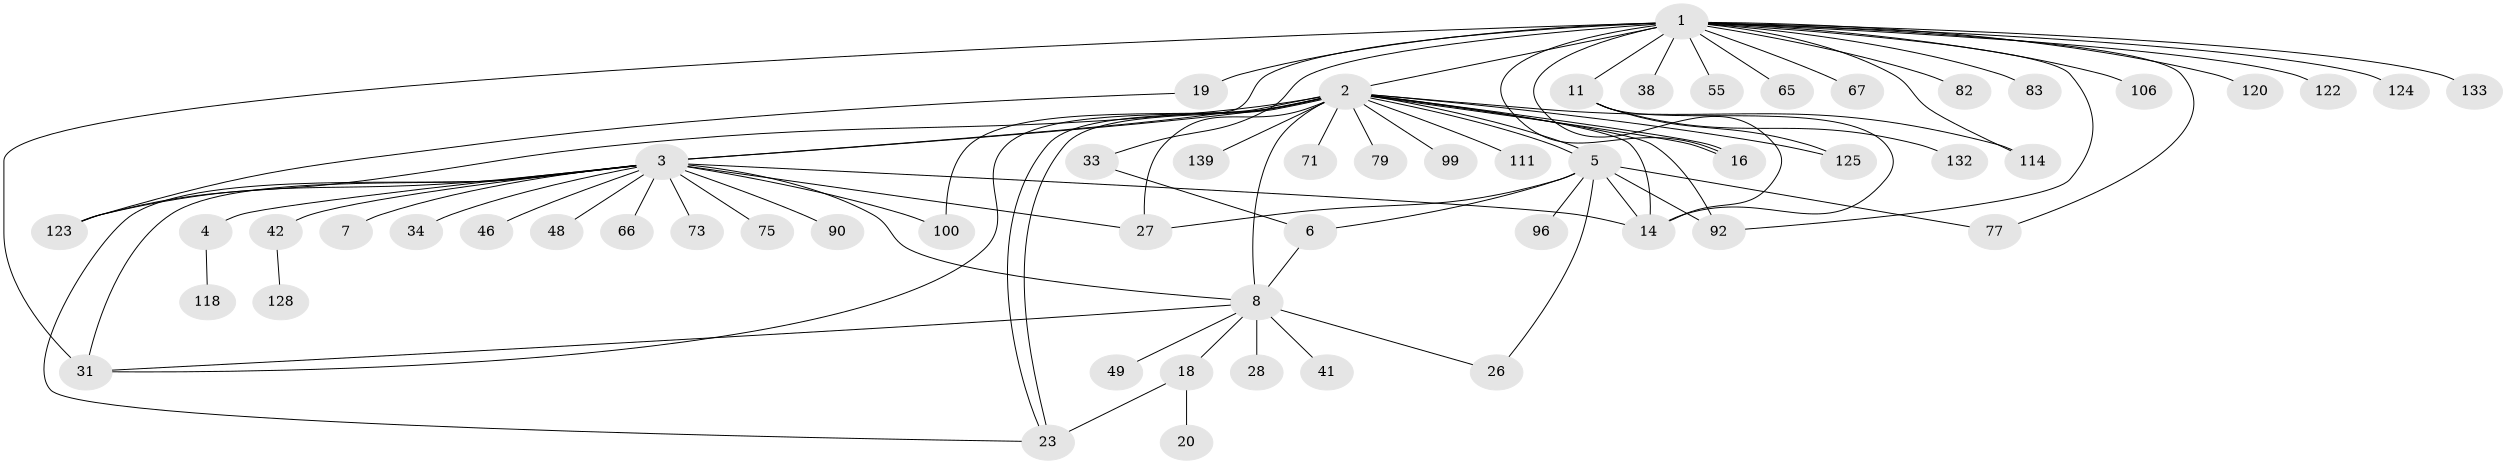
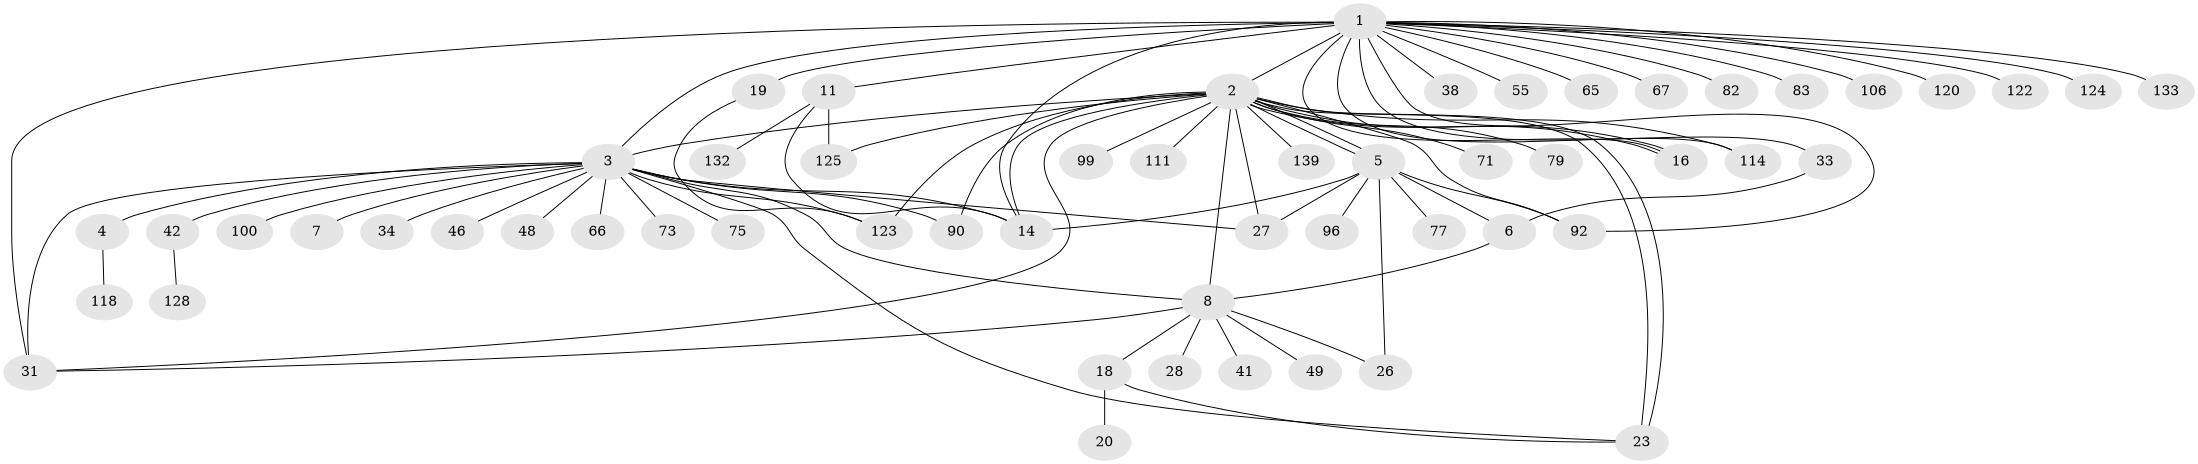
edge "1" -- "77": removed
edge "2" -- "100": now "2" -- "90"
